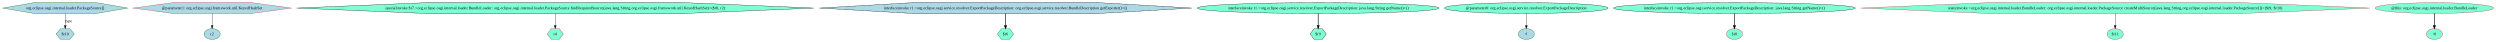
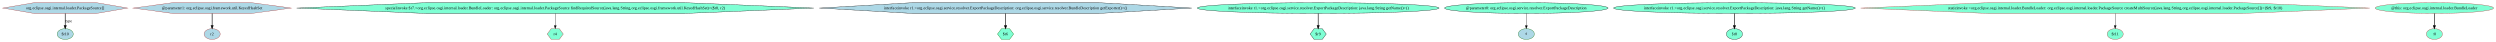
node "org.eclipse.osgi.internal.loader.PackageSource[]": color darkgreen -> brown
edge "org.eclipse.osgi.internal.loader.PackageSource[]" -> "$r10": style solid -> bold
edge "@parameter1: org.eclipse.osgi.framework.util.KeyedHashSet" -> "r2": style solid -> bold
node "$r10": shape hexagon -> ellipse
node "r2": color darkgreen -> brown
node "$r8": color brown -> black
